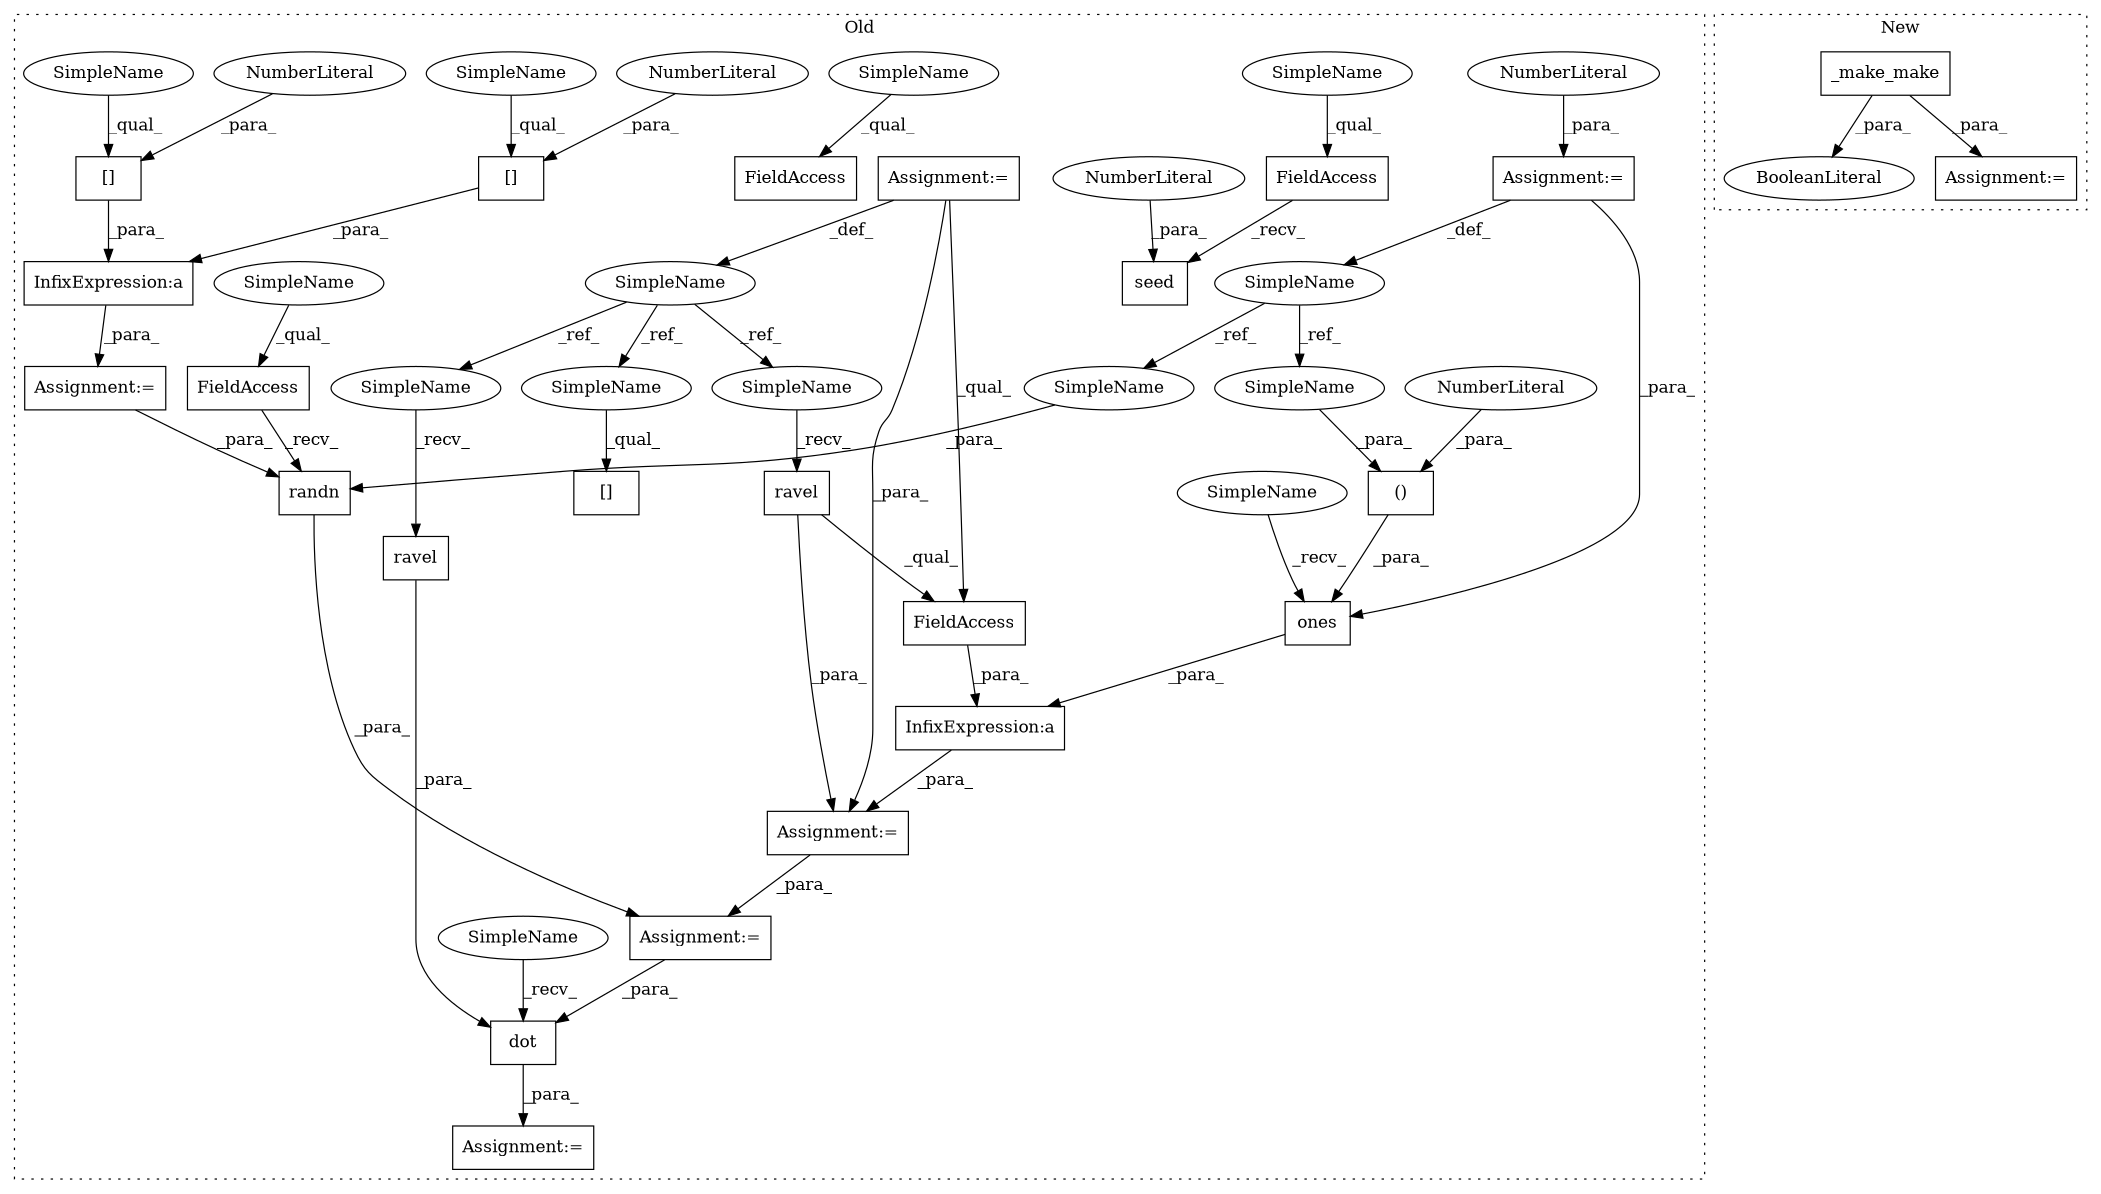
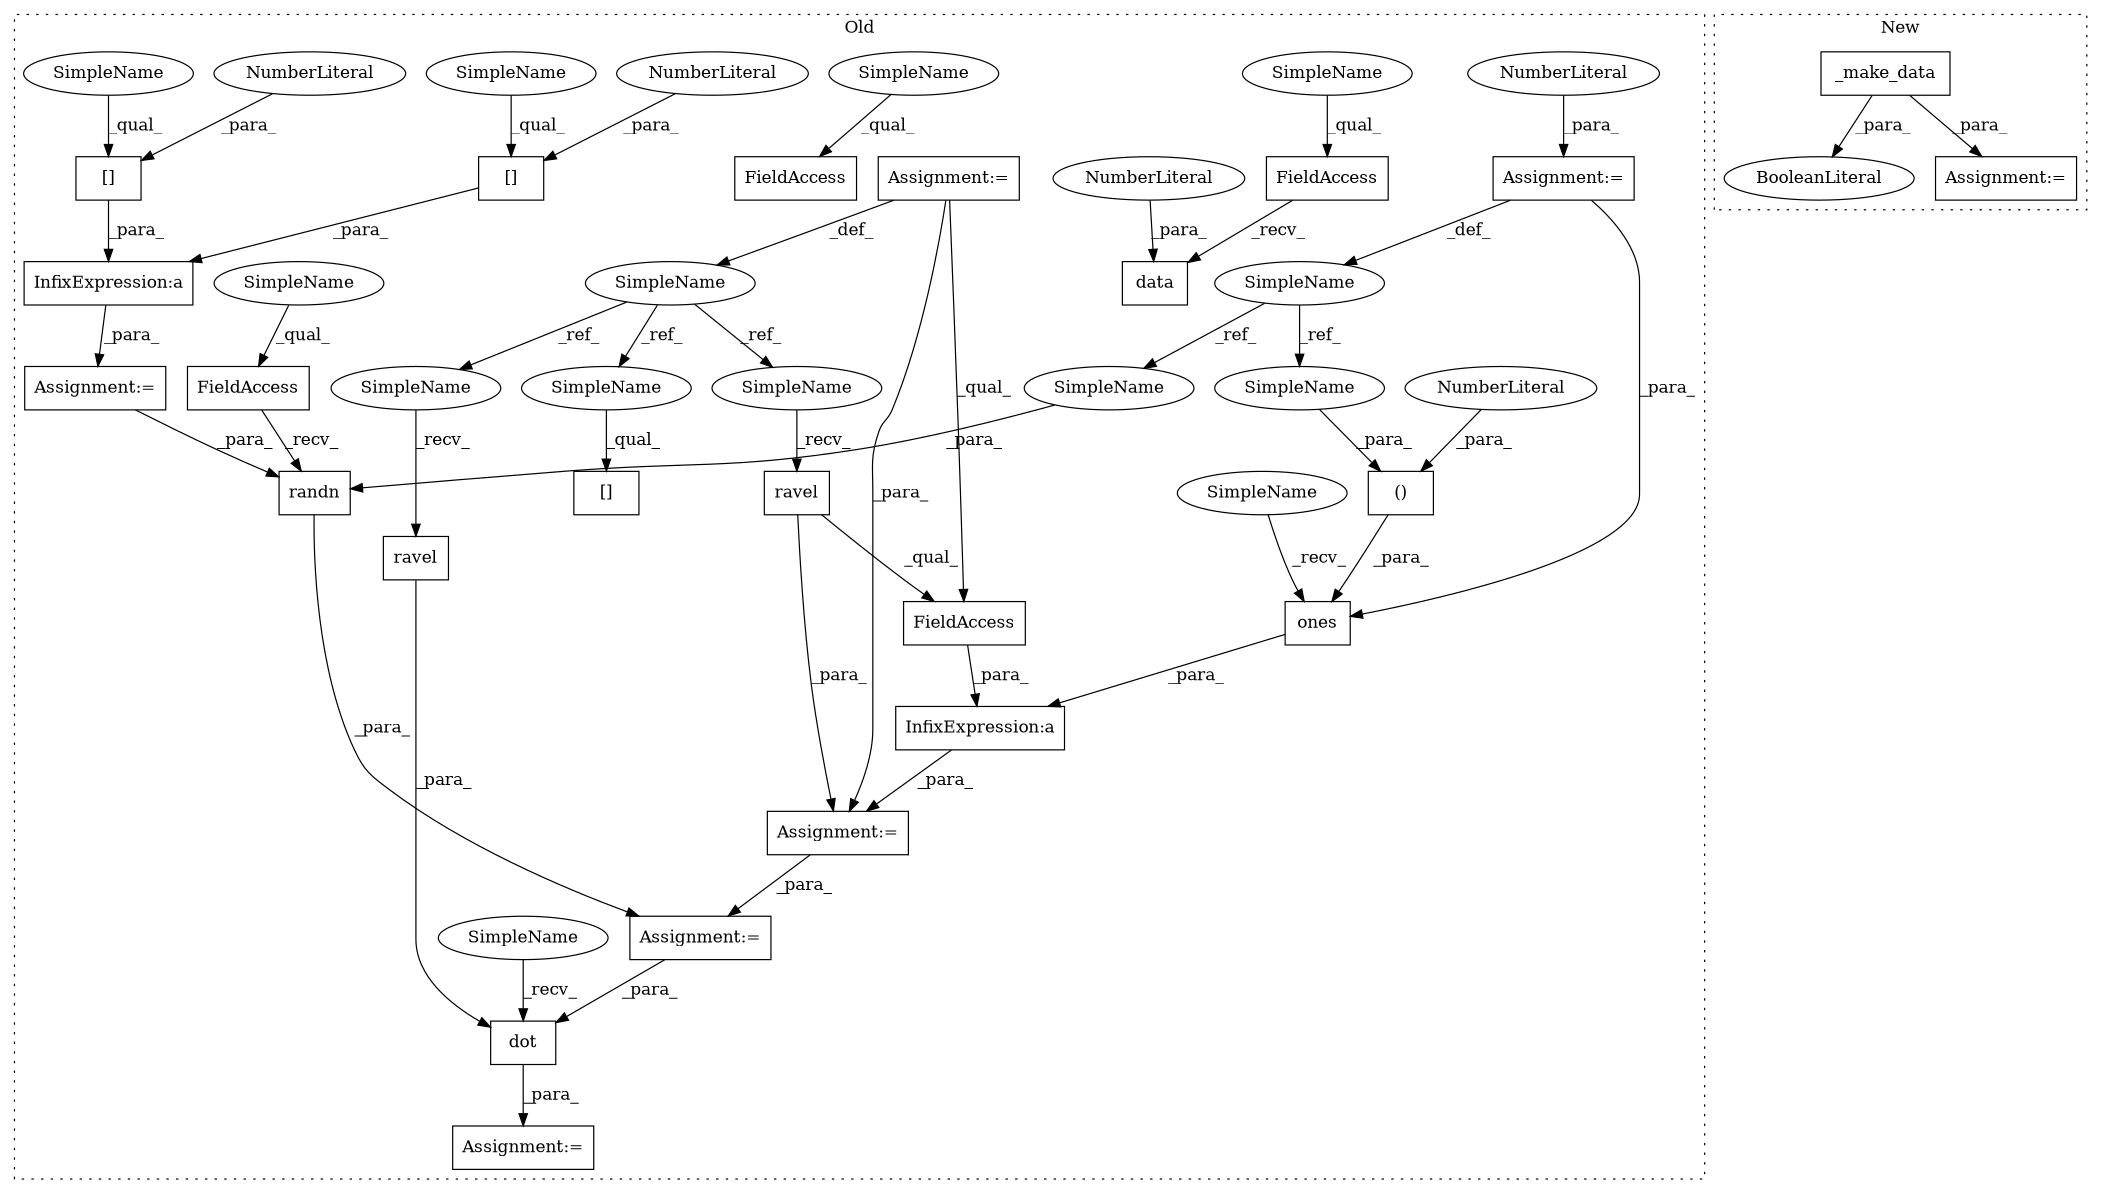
node "_make_make": label "_make_make" -> "_make_data"
node "seed": label "seed" -> "data"
